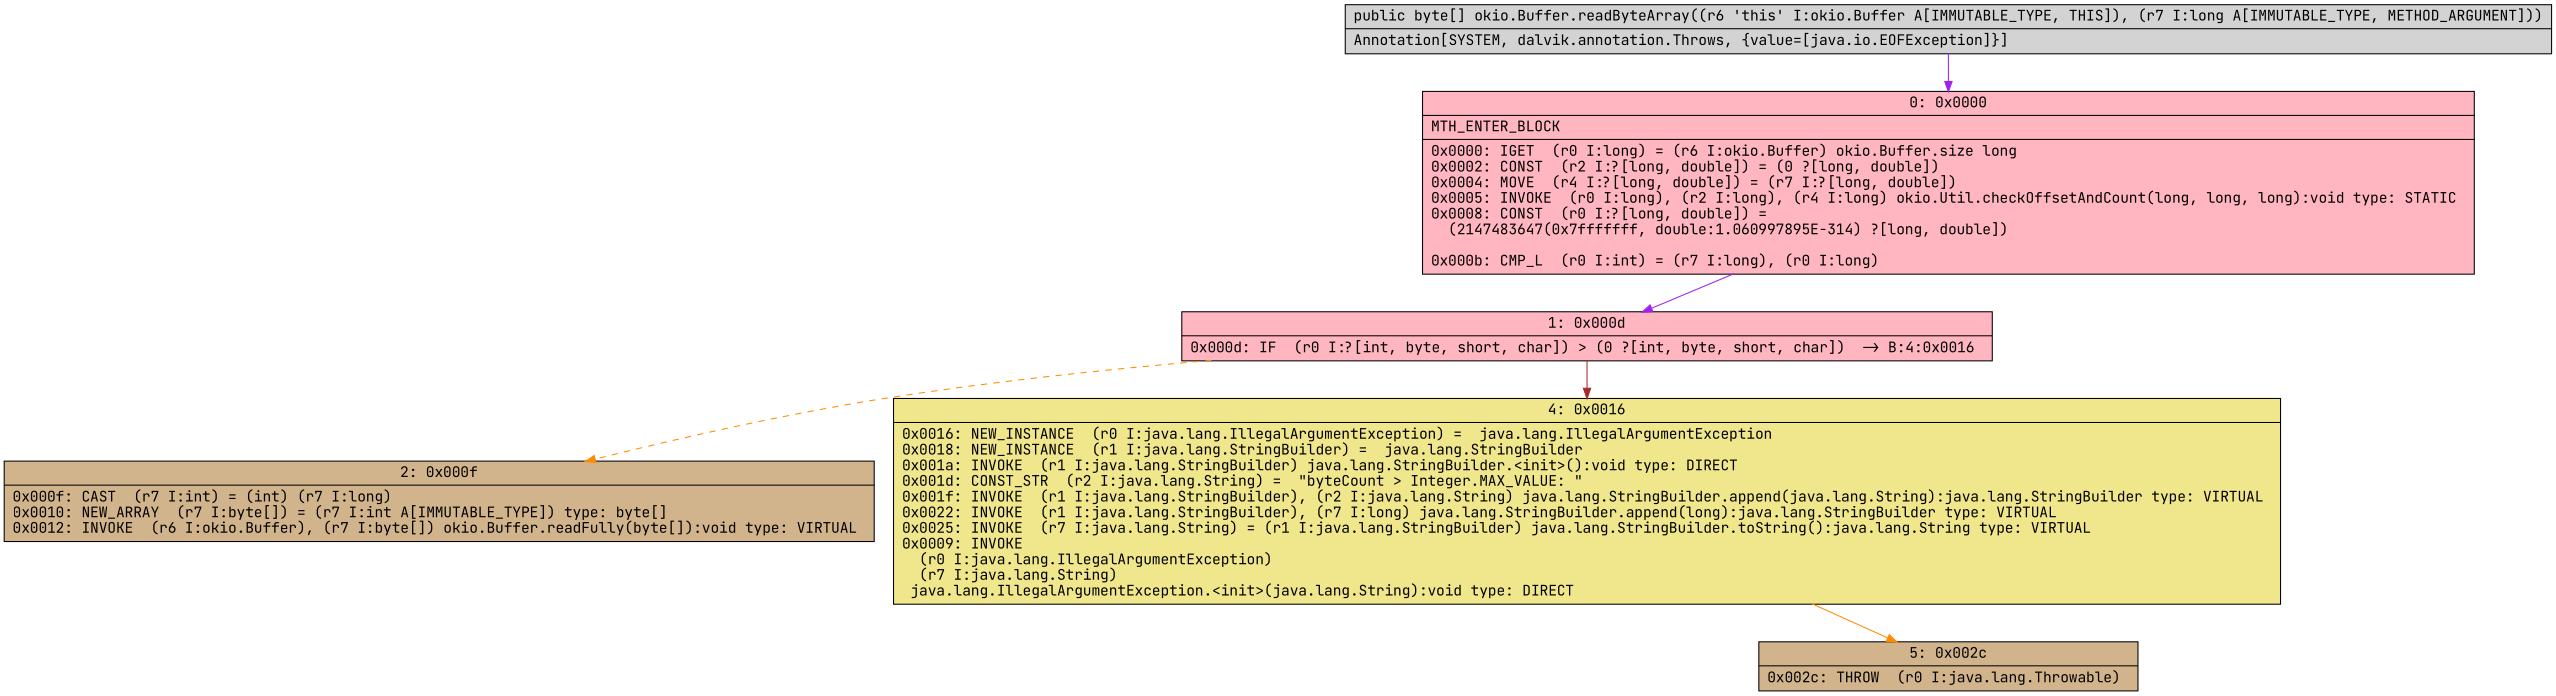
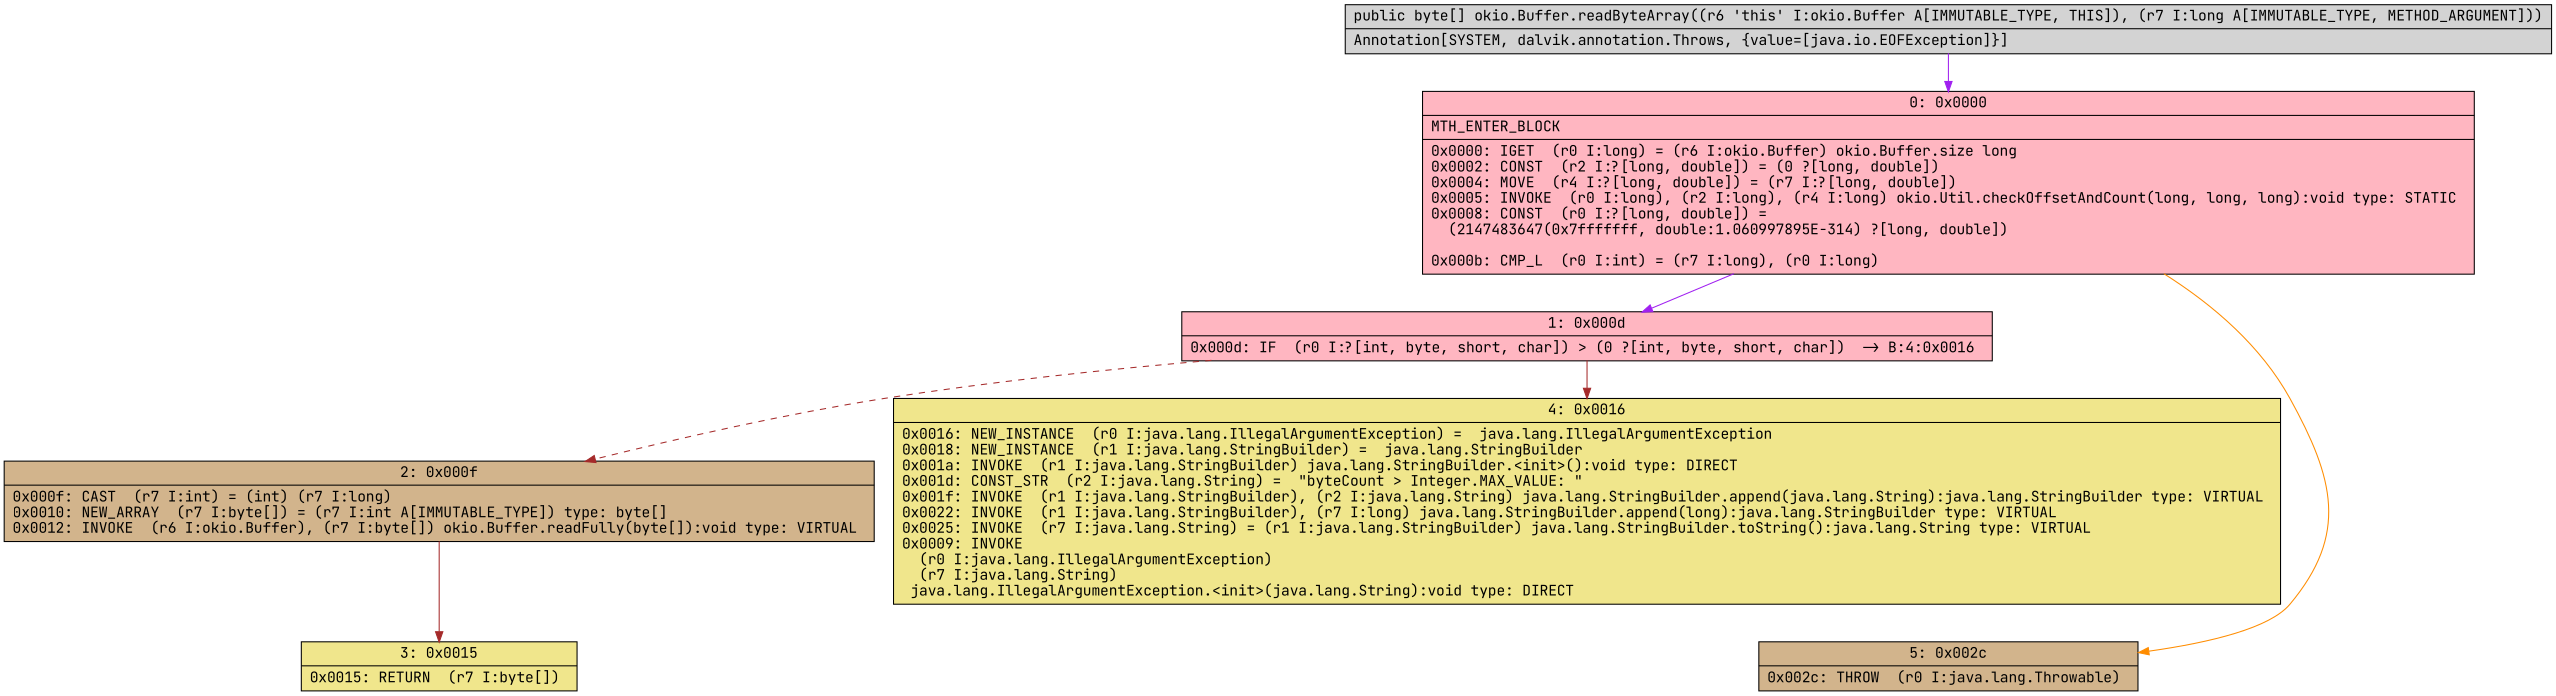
edge "1: 0x000d" -> "2: 0x000f": color darkorange -> brown
edge "4: 0x0016" -> "5: 0x002c": now "0: 0x0000" -> "5: 0x002c"
node "3: 0x0015": added
